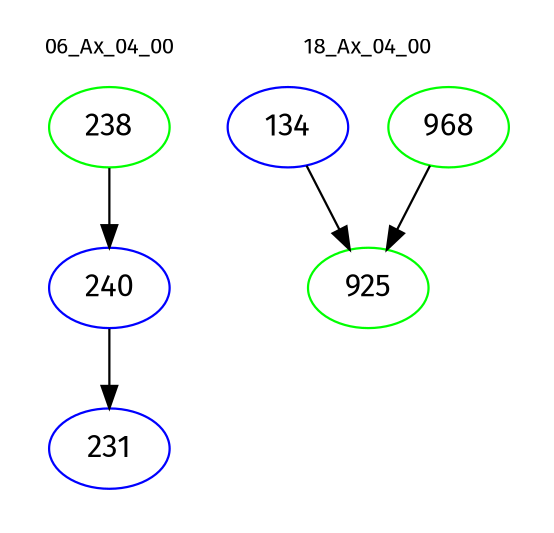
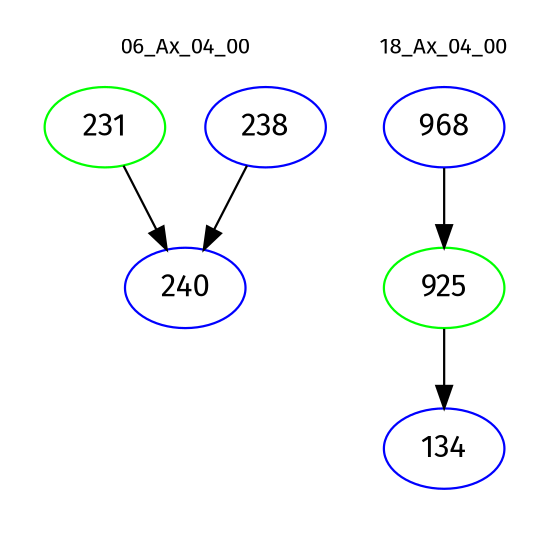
node "238": color green -> blue
node "968": color green -> blue
edge "134" -> "925": reversed
edge "240" -> "231": reversed
node "231": color blue -> green
